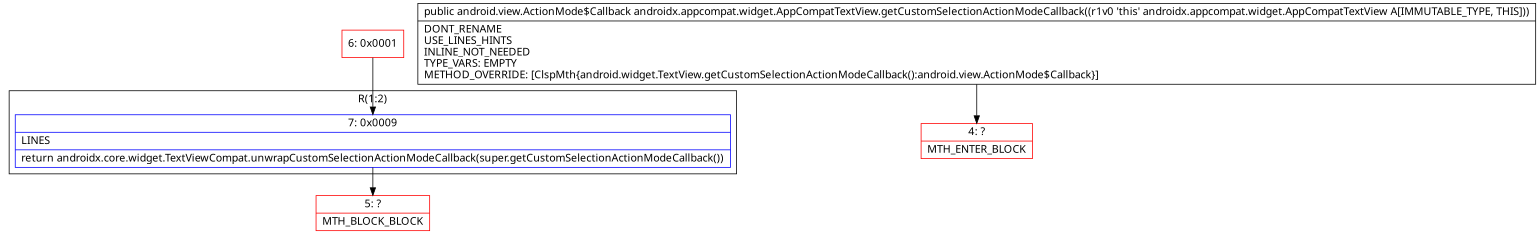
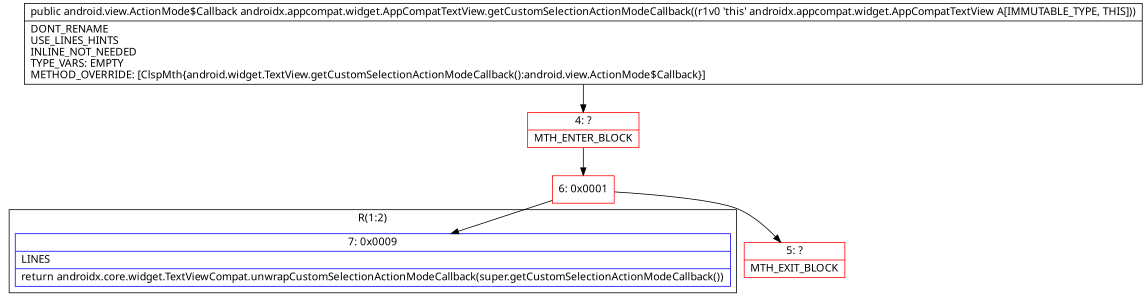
edge "4: ?" -> "6: 0x0001": added
edge "7: 0x0009" -> "5: ?": now "6: 0x0001" -> "5: ?"
node "5: ?": text "MTH_BLOCK_BLOCK" -> "MTH_EXIT_BLOCK"
